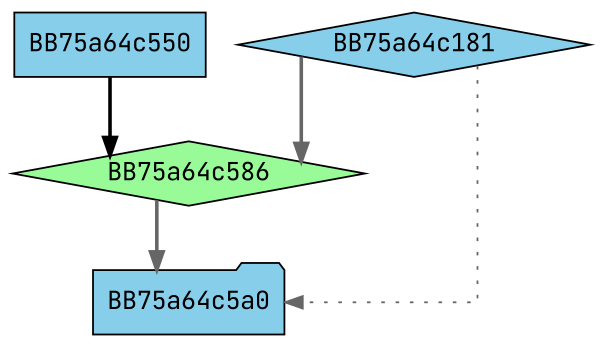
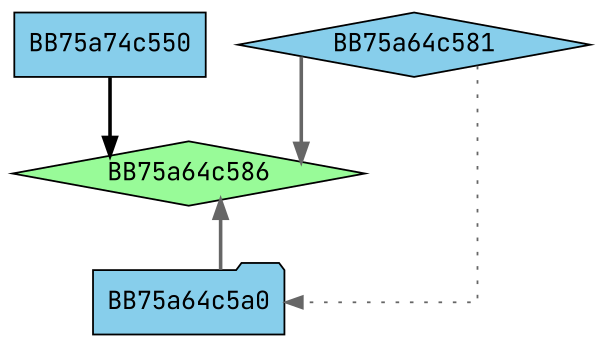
node "BB75a64c550": label "BB75a64c550" -> "BB75a74c550"
node "BB75a64c181": label "BB75a64c181" -> "BB75a64c581"
edge "BB75a64c586" -> "BB75a64c5a0": reversed
